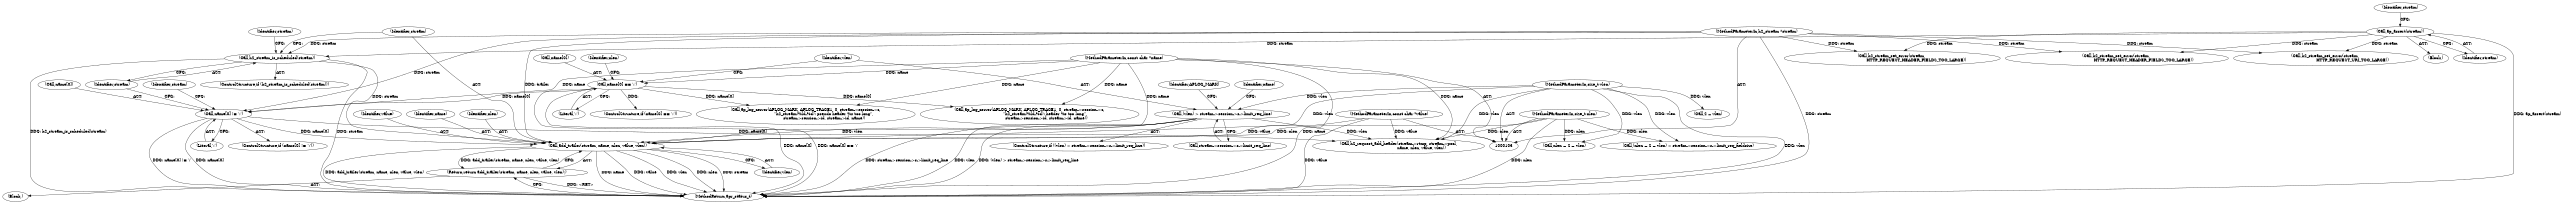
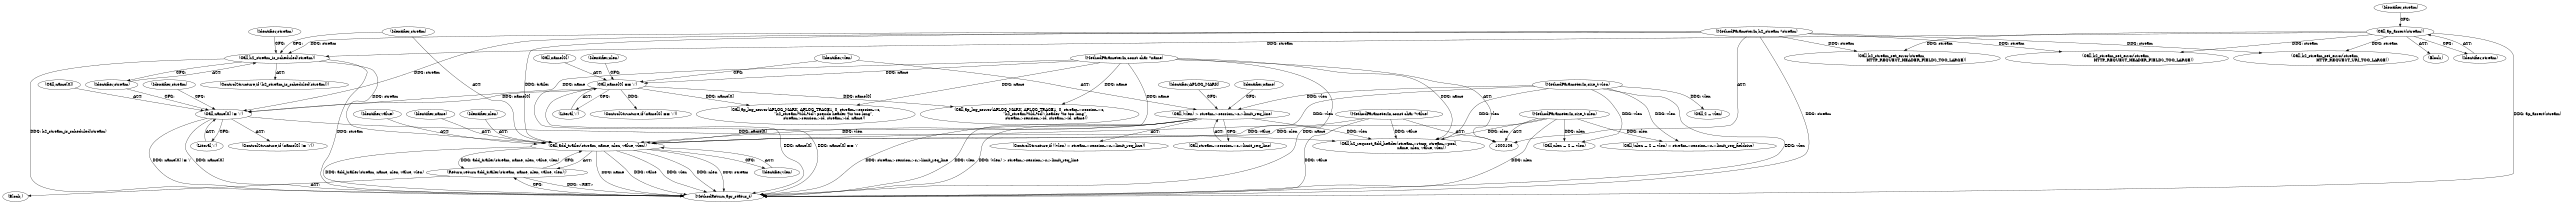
edge "(MethodParameterIn,size_t vlen)" -> "1000103": removed, label "AST:"
edge "(Call,name[0] != ':')" -> "(Call,add_trailer(stream, name, nlen, value, vlen))": removed, label "DDG: name[0]"
